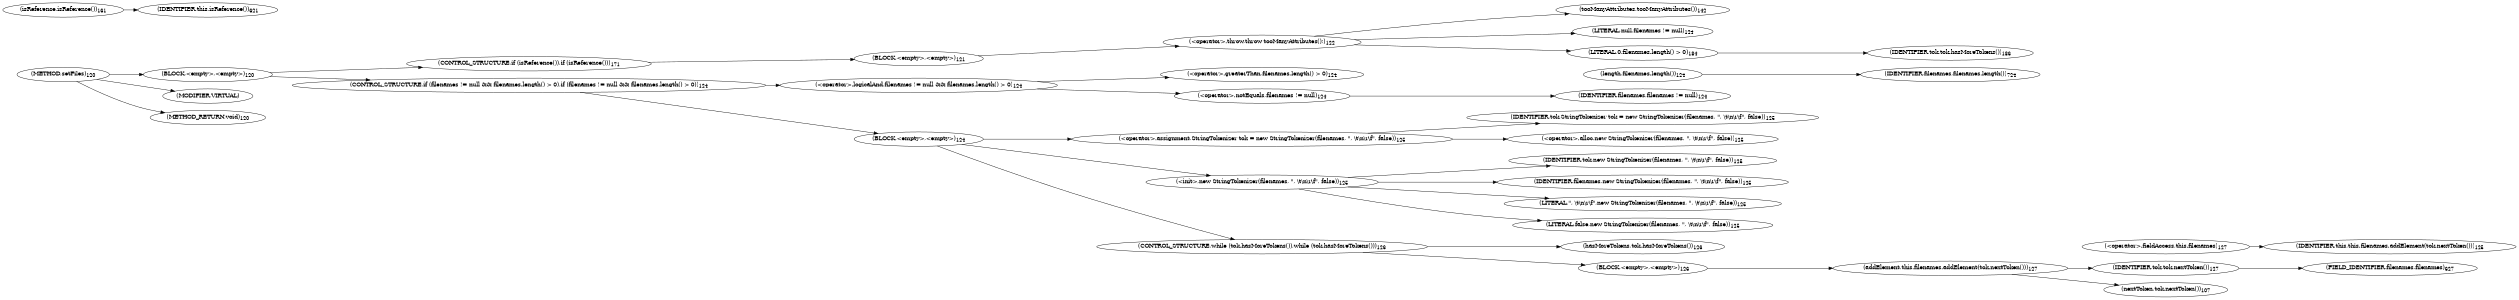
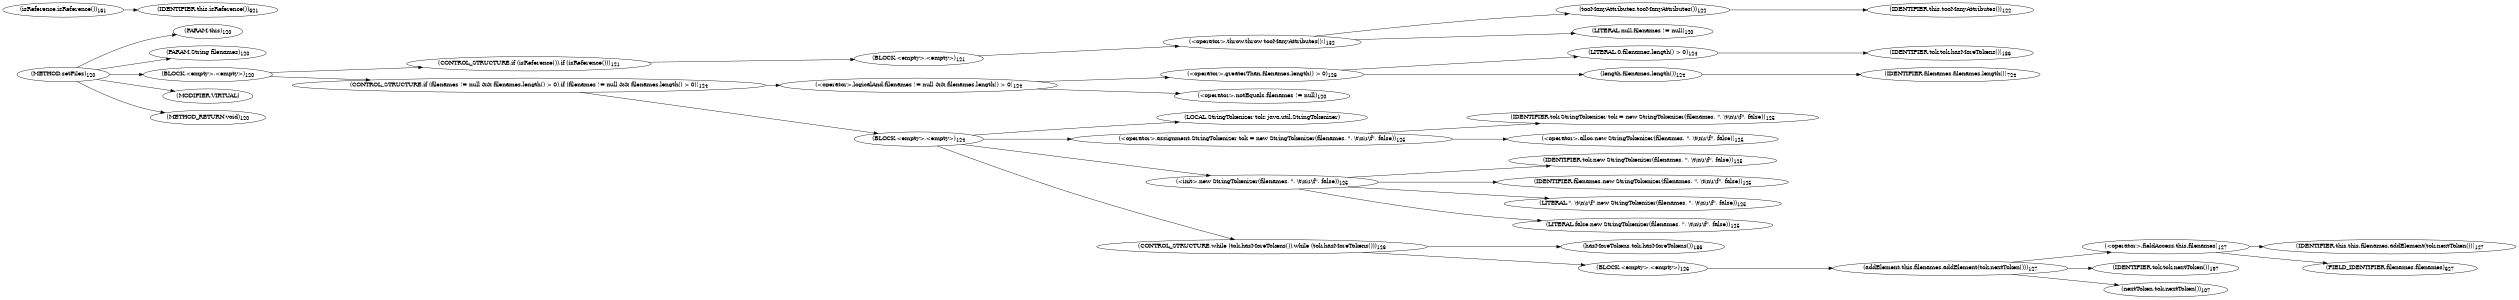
node "(tooManyAttributes,tooManyAttributes())": text "142" -> "122"
node "(IDENTIFIER,this,tooManyAttributes())": added
node "(PARAM,this)": added
node "(LITERAL,null,filenames != null)": text "124" -> "120"
node "(<operator>.throw,throw tooManyAttributes();)": text "122" -> "132"
edge "(<operator>.throw,throw tooManyAttributes();)" -> "(LITERAL,0,filenames.length() > 0)": now "(<operator>.greaterThan,filenames.length() > 0)" -> "(LITERAL,0,filenames.length() > 0)"
node "(LITERAL,0,filenames.length() > 0)": text "184" -> "124"
node "(PARAM,String filenames)": added
node "(CONTROL_STRUCTURE,if (isReference()),if (isReference()))": text "171" -> "121"
node "(<operator>.greaterThan,filenames.length() > 0)": text "124" -> "126"
edge "(<operator>.greaterThan,filenames.length() > 0)" -> "(length,filenames.length())": added
node "(<operator>.notEquals,filenames != null)": text "124" -> "120"
node "(IDENTIFIER,filenames,filenames != null)": removed
node "(LOCAL,StringTokenizer tok: java.util.StringTokenizer)": added
node "(hasMoreTokens,tok.hasMoreTokens())": text "126" -> "186"
node "(IDENTIFIER,this,this.filenames.addElement(tok.nextToken()))": text "125" -> "127"
edge "(addElement,this.filenames.addElement(tok.nextToken()))" -> "(<operator>.fieldAccess,this.filenames)": added
node "(IDENTIFIER,tok,tok.nextToken())": text "127" -> "197"
edge "(IDENTIFIER,tok,tok.nextToken())" -> "(FIELD_IDENTIFIER,filenames,filenames)": now "(<operator>.fieldAccess,this.filenames)" -> "(FIELD_IDENTIFIER,filenames,filenames)"
